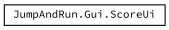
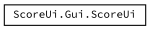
node "JumpAndRun.Gui.ScoreUi": label "JumpAndRun.Gui.ScoreUi" -> "ScoreUi.Gui.ScoreUi"
